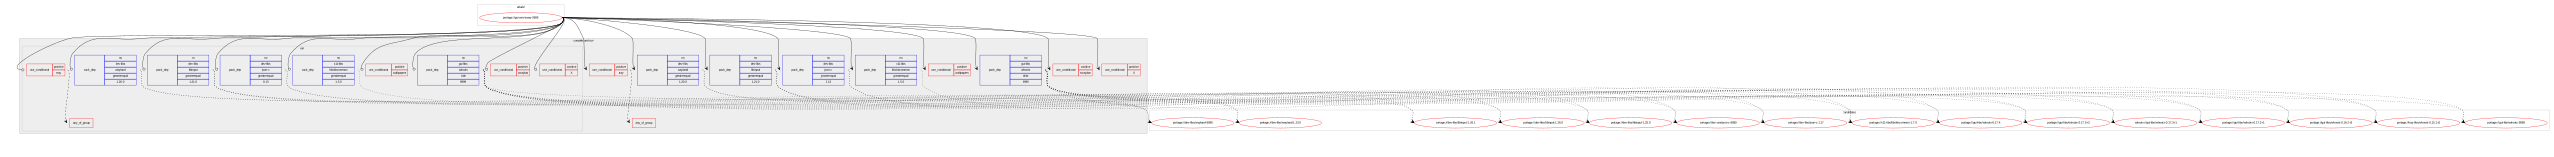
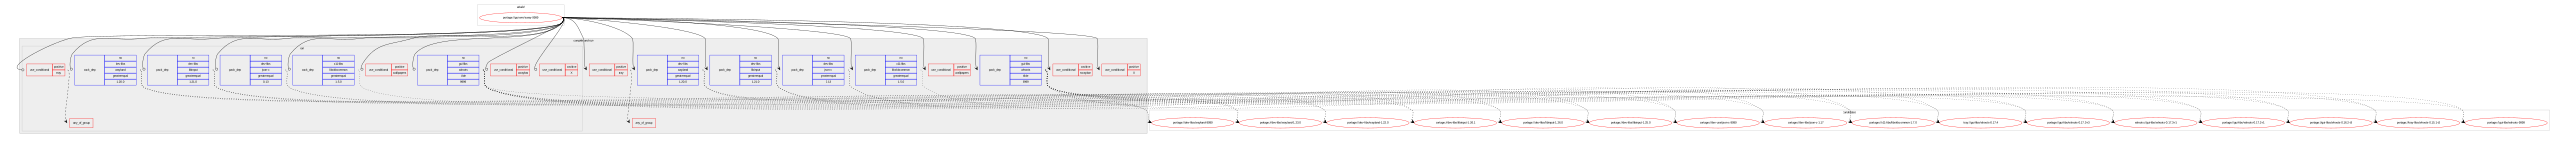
node "portage://dev-libs/wayland-1.22.0": added
node "portage://gui-libs/wlroots-0.17.4": label "portage://gui-libs/wlroots-0.17.4" -> "tray://gui-libs/wlroots-0.17.4"
